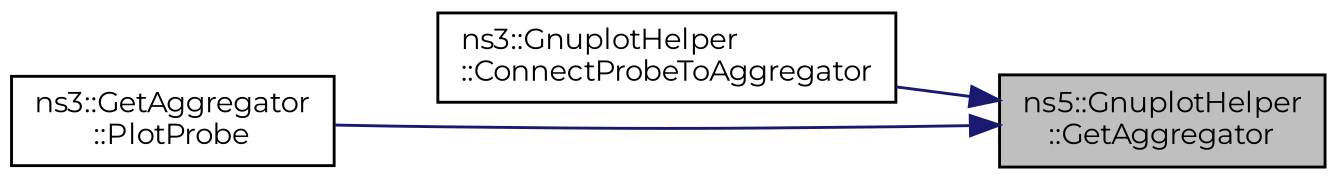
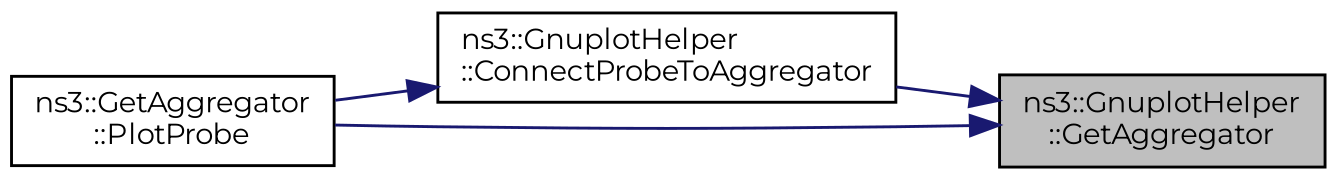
edge "ns3::GetAggregator ::PlotProbe" -> "ns3::GnuplotHelper ::ConnectProbeToAggregator": added
node "ns5::GnuplotHelper ::GetAggregator": label "ns5::GnuplotHelper ::GetAggregator" -> "ns3::GnuplotHelper ::GetAggregator"
